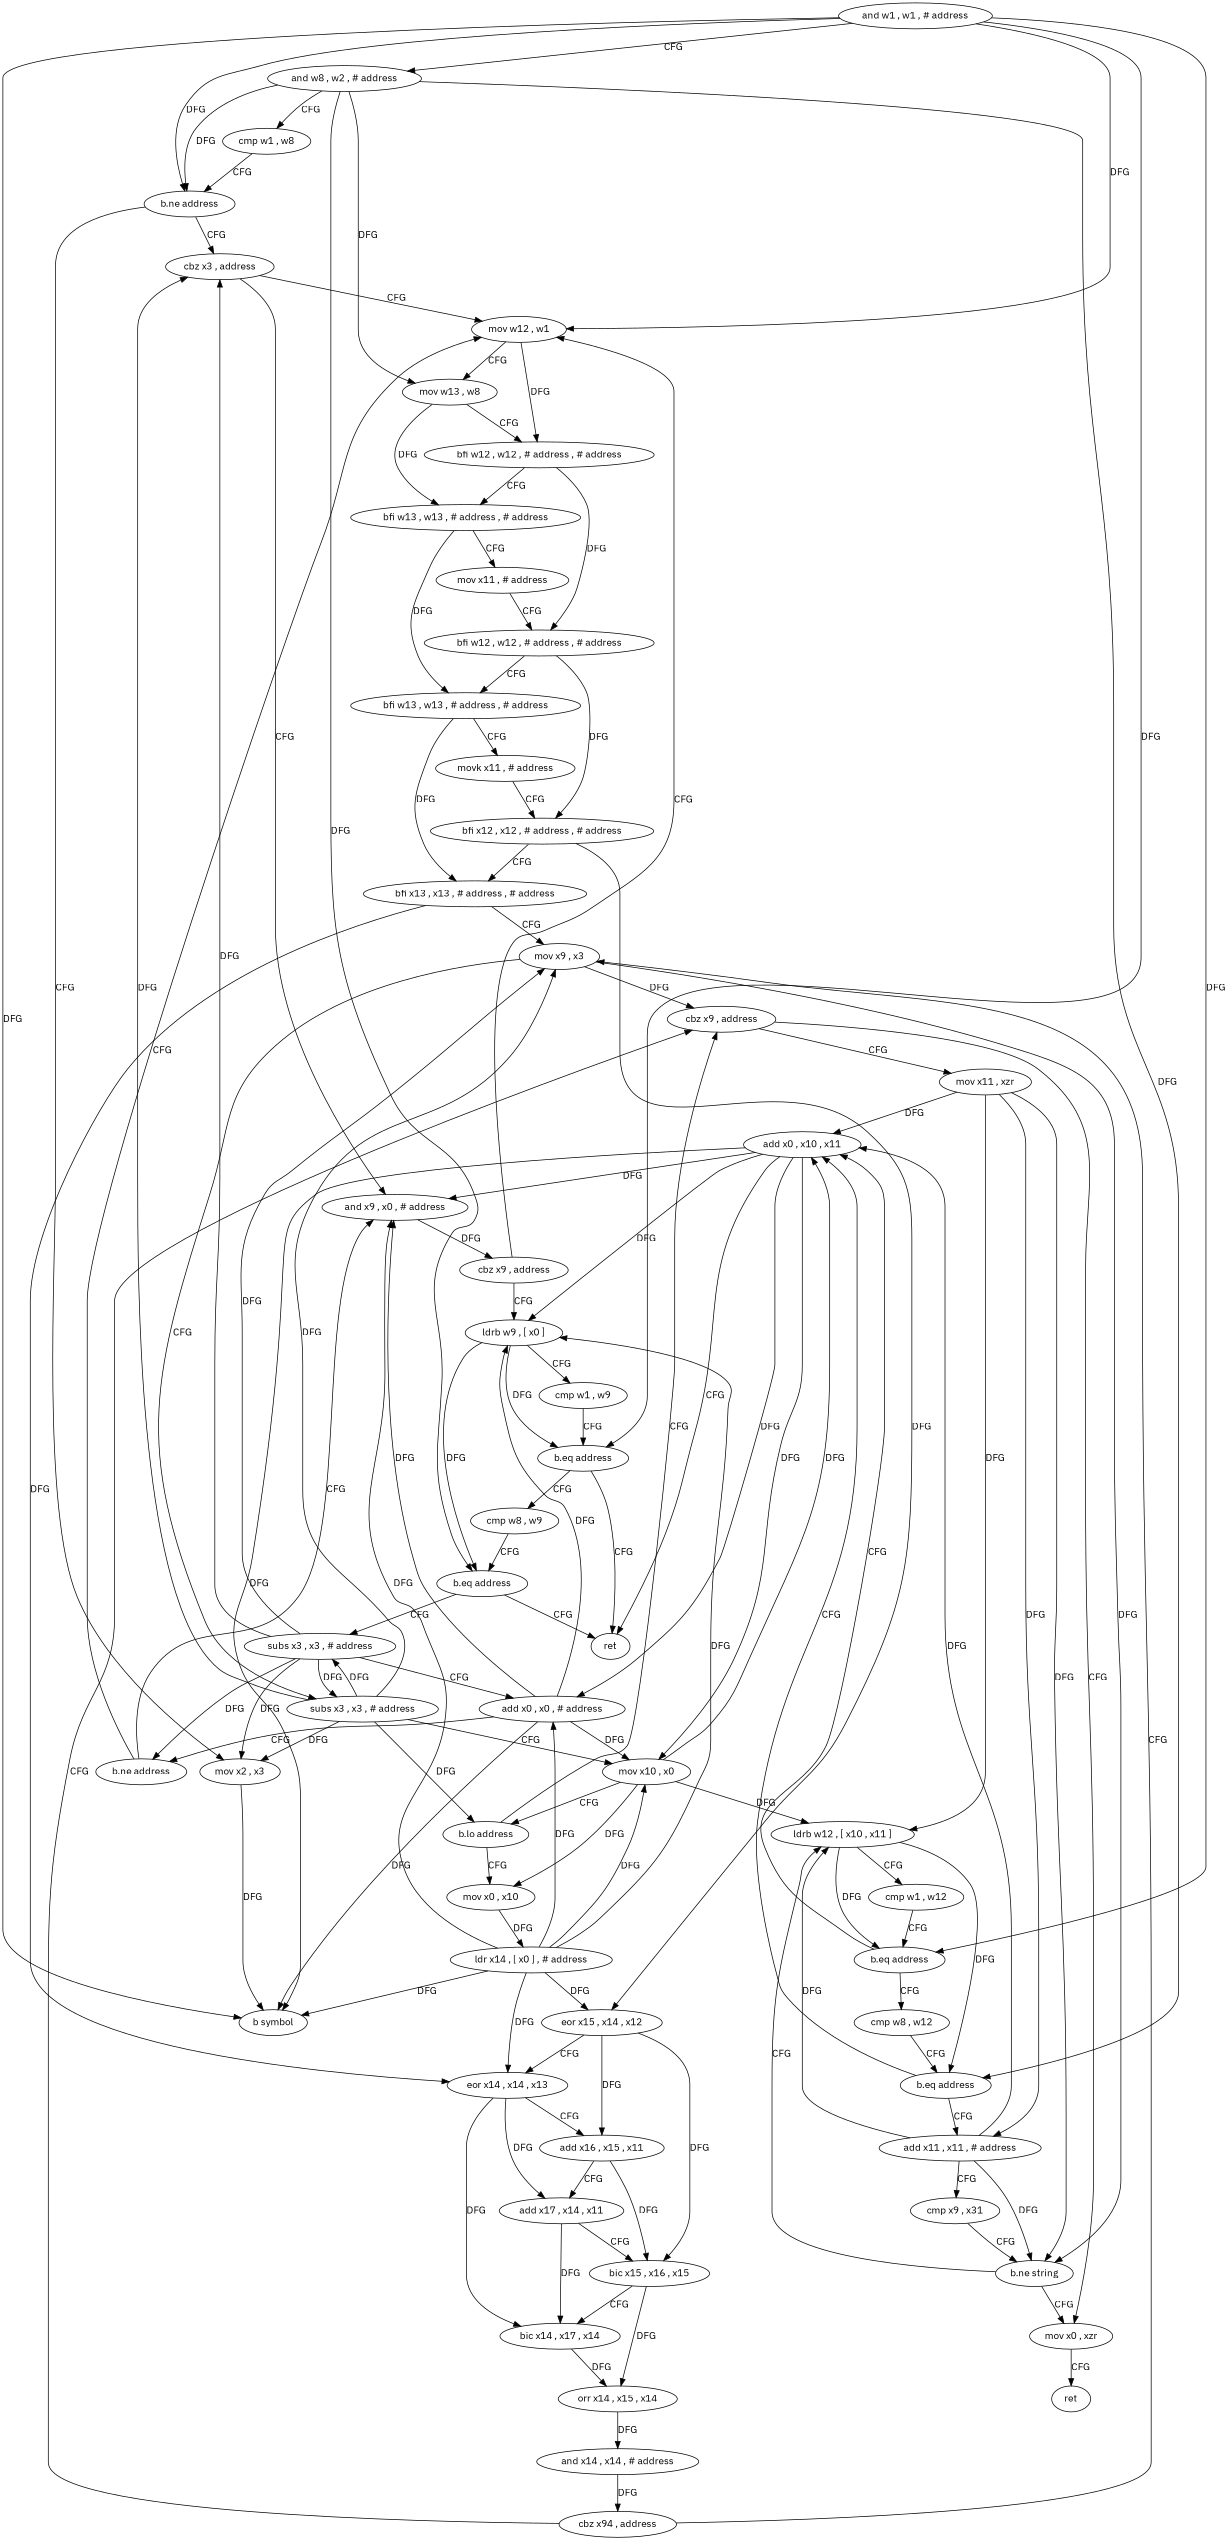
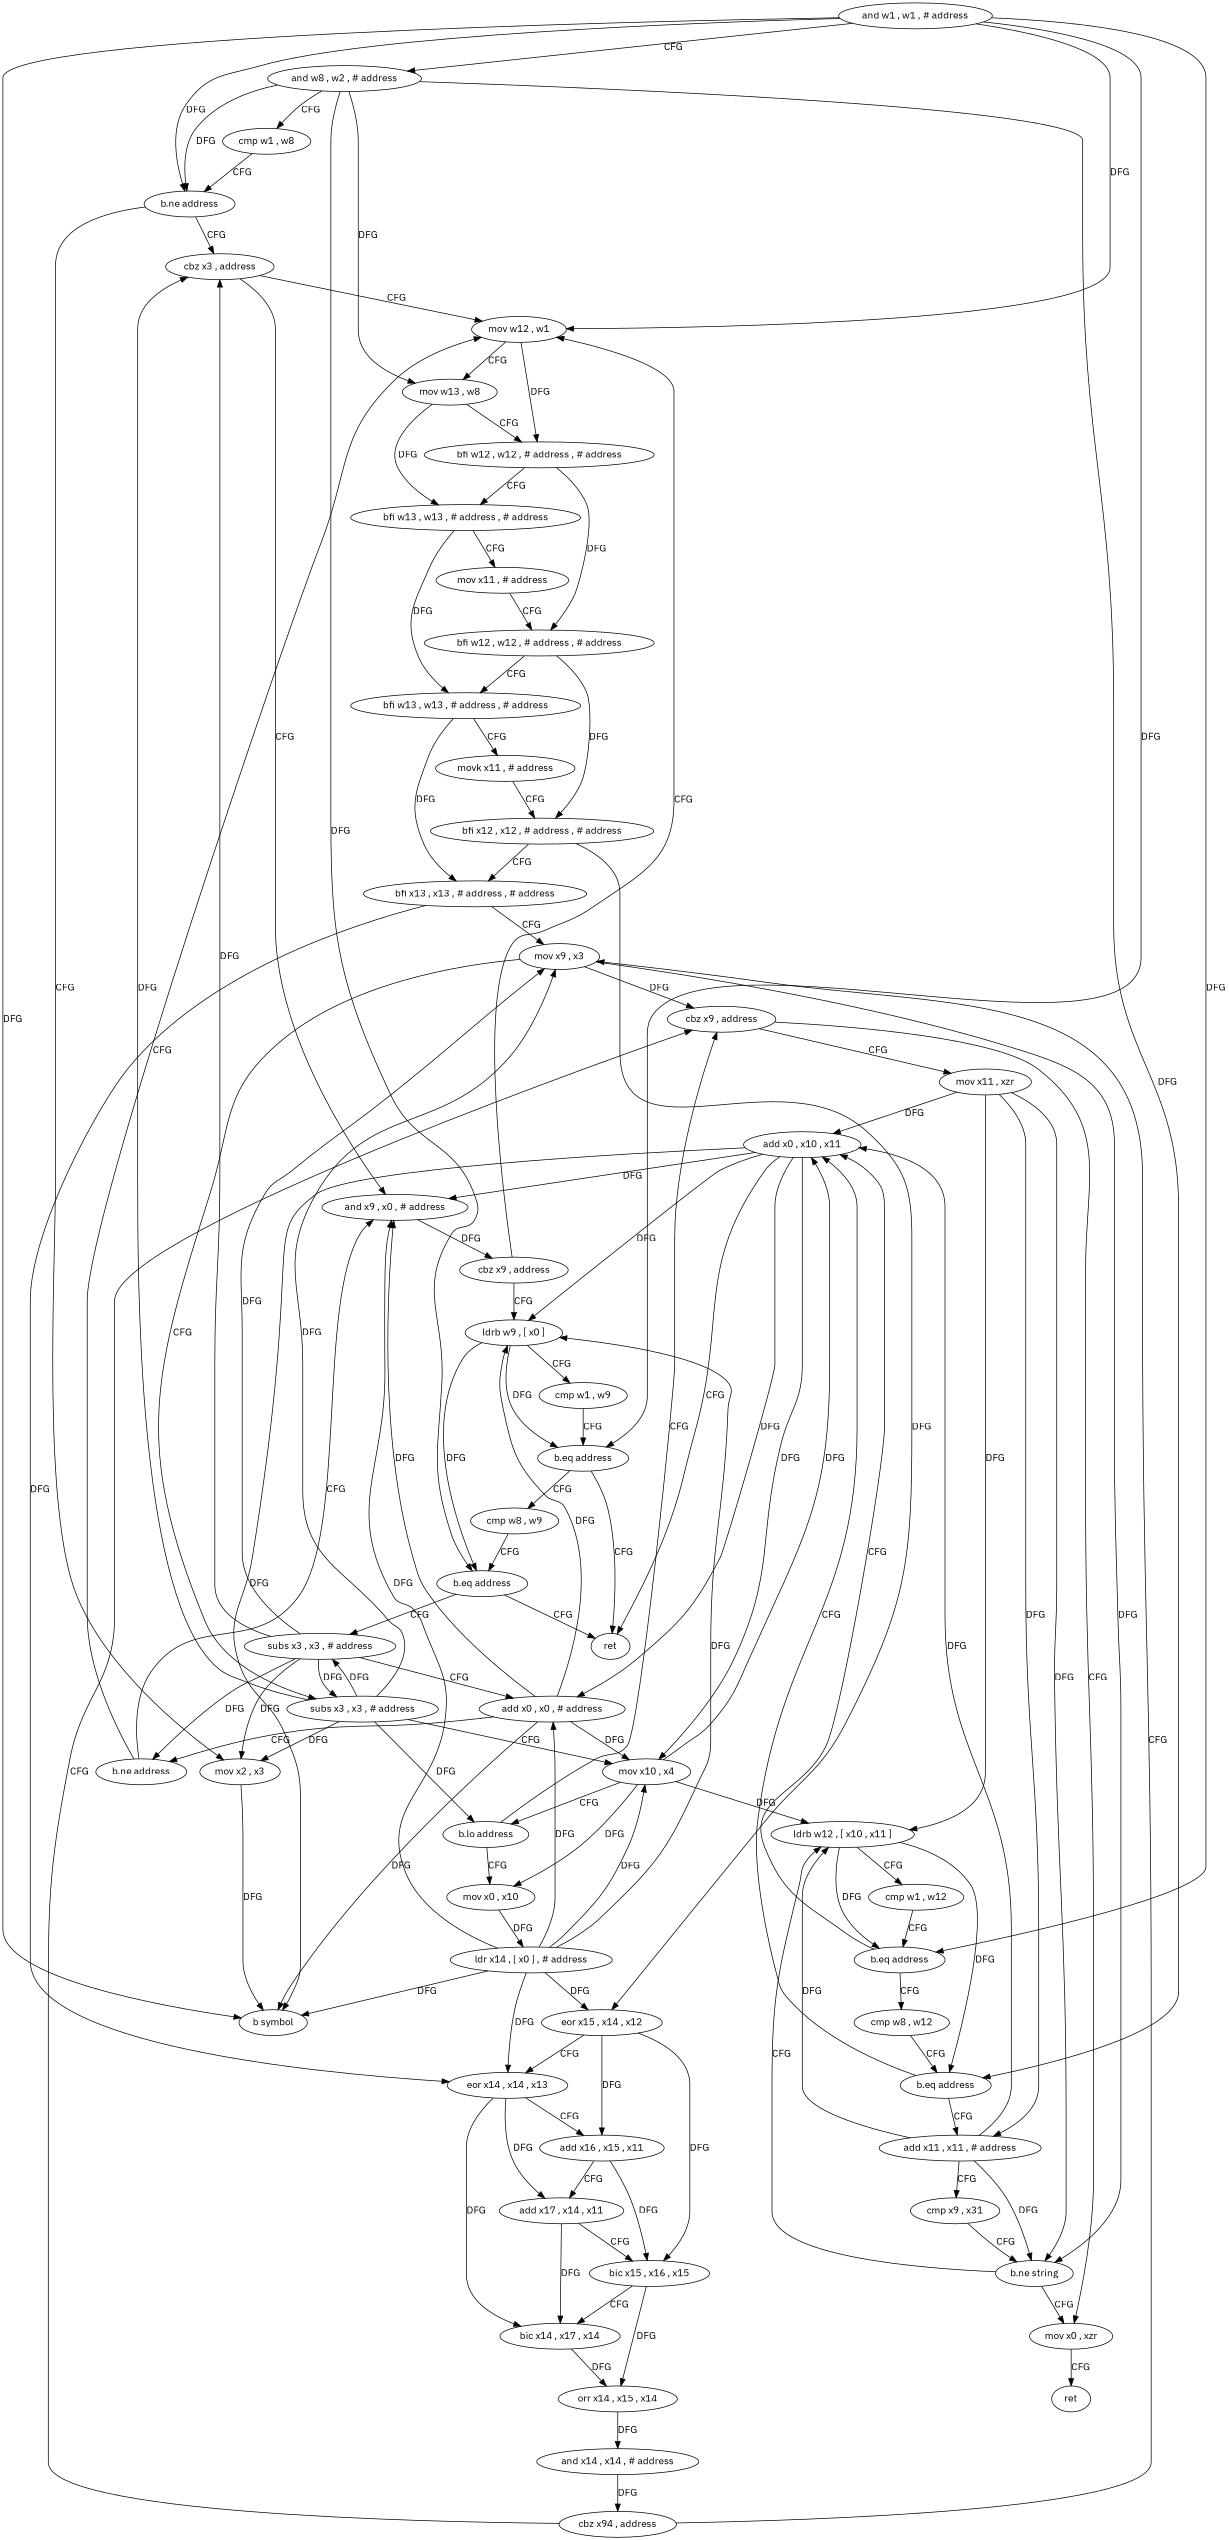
node "mov x10 , x0": label "mov x10 , x0" -> "mov x10 , x4"
